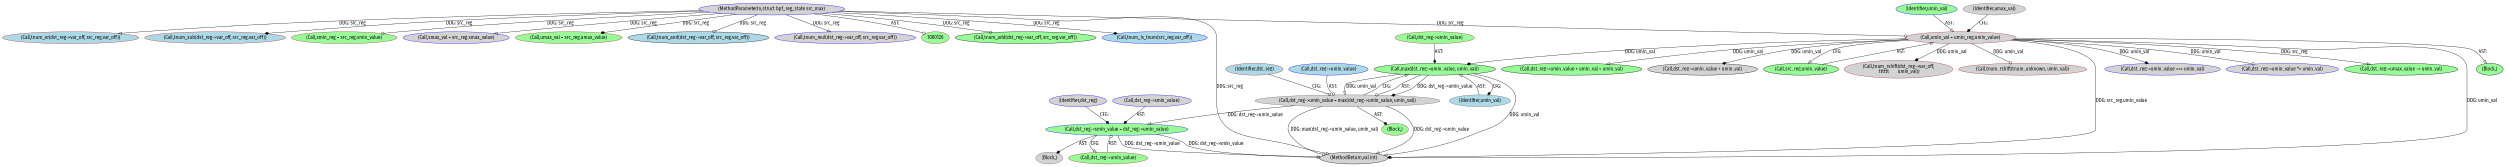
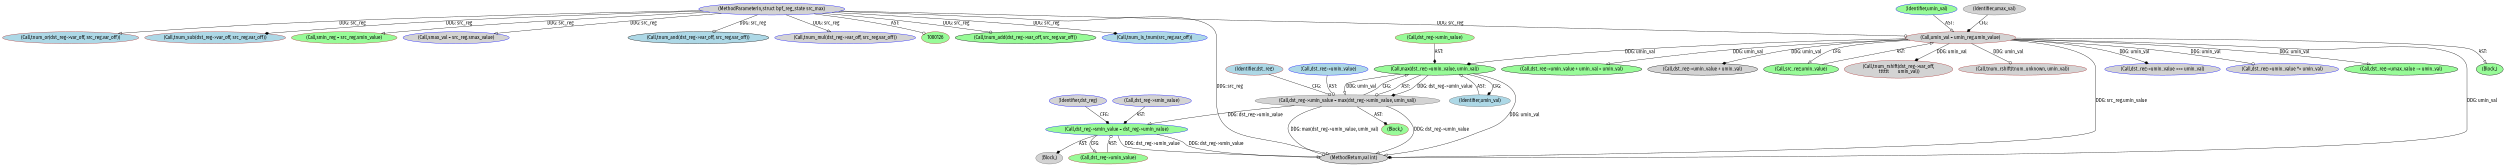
edge "(MethodParameterIn,struct bpf_reg_state src_max)" -> "(Call,smin_reg = src_reg.smin_value)": arrowhead odot -> onormal
node "(Call,umax_val = src_reg.umax_value)": removed
edge "(Call,umin_val = umin_reg.umin_value)" -> "(Call,dst_reg->umax_value -= umin_val)": label "DDG: src_reg" -> "DDG: umin_val"
